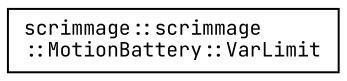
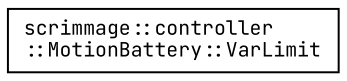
node "scrimmage::scrimmage ::MotionBattery::VarLimit": label "scrimmage::scrimmage ::MotionBattery::VarLimit" -> "scrimmage::controller ::MotionBattery::VarLimit"
